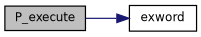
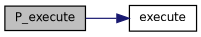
node "exword": label "exword" -> "execute"
